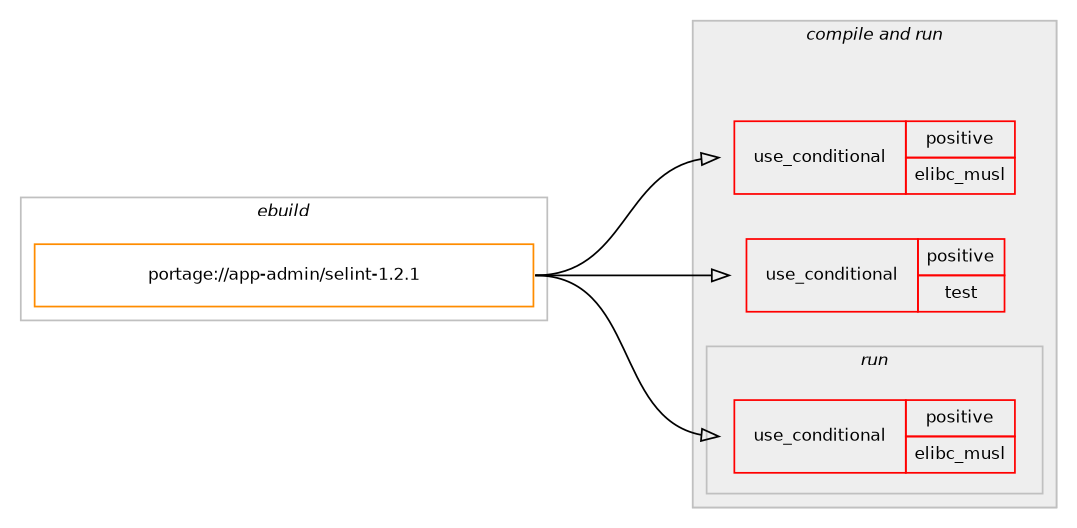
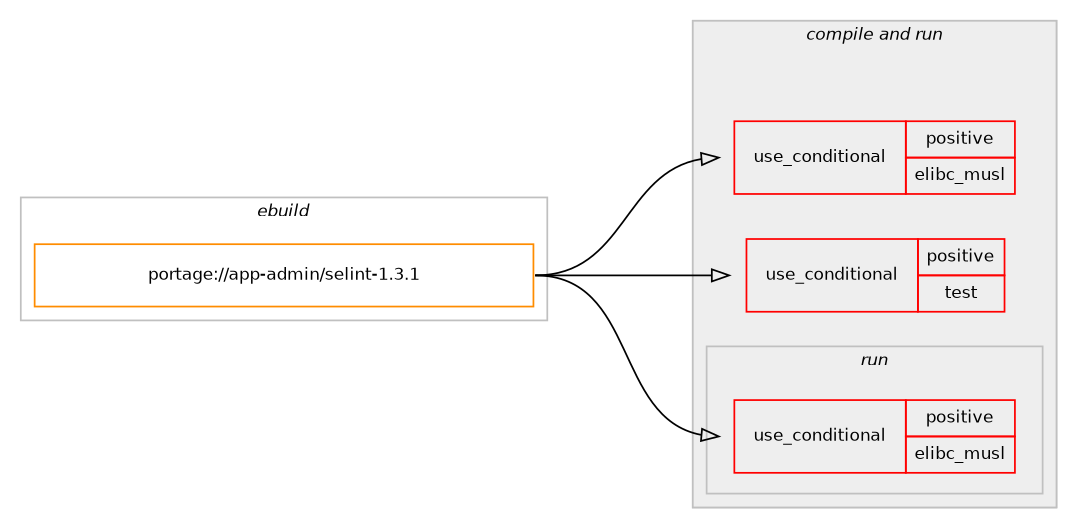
node "portage://app-admin/selint-1.2.1": label "portage://app-admin/selint-1.2.1" -> "portage://app-admin/selint-1.3.1"
